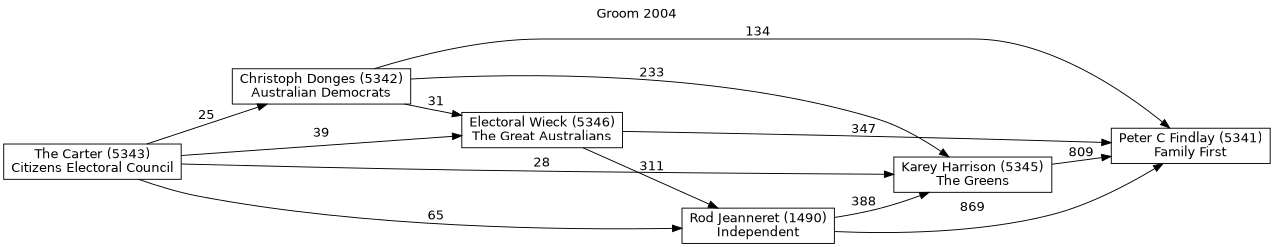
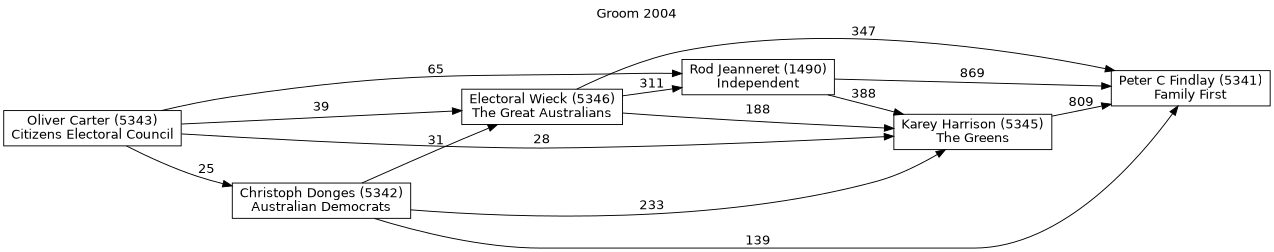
edge "Christoph Donges (5342) Australian Democrats" -> "Peter C Findlay (5341) Family First": label "134" -> "139"
edge "Electoral Wieck (5346) The Great Australians" -> "Karey Harrison (5345) The Greens": added, label "188"
node "The Carter (5343) Citizens Electoral Council": label "The Carter (5343) Citizens Electoral Council" -> "Oliver Carter (5343) Citizens Electoral Council"
